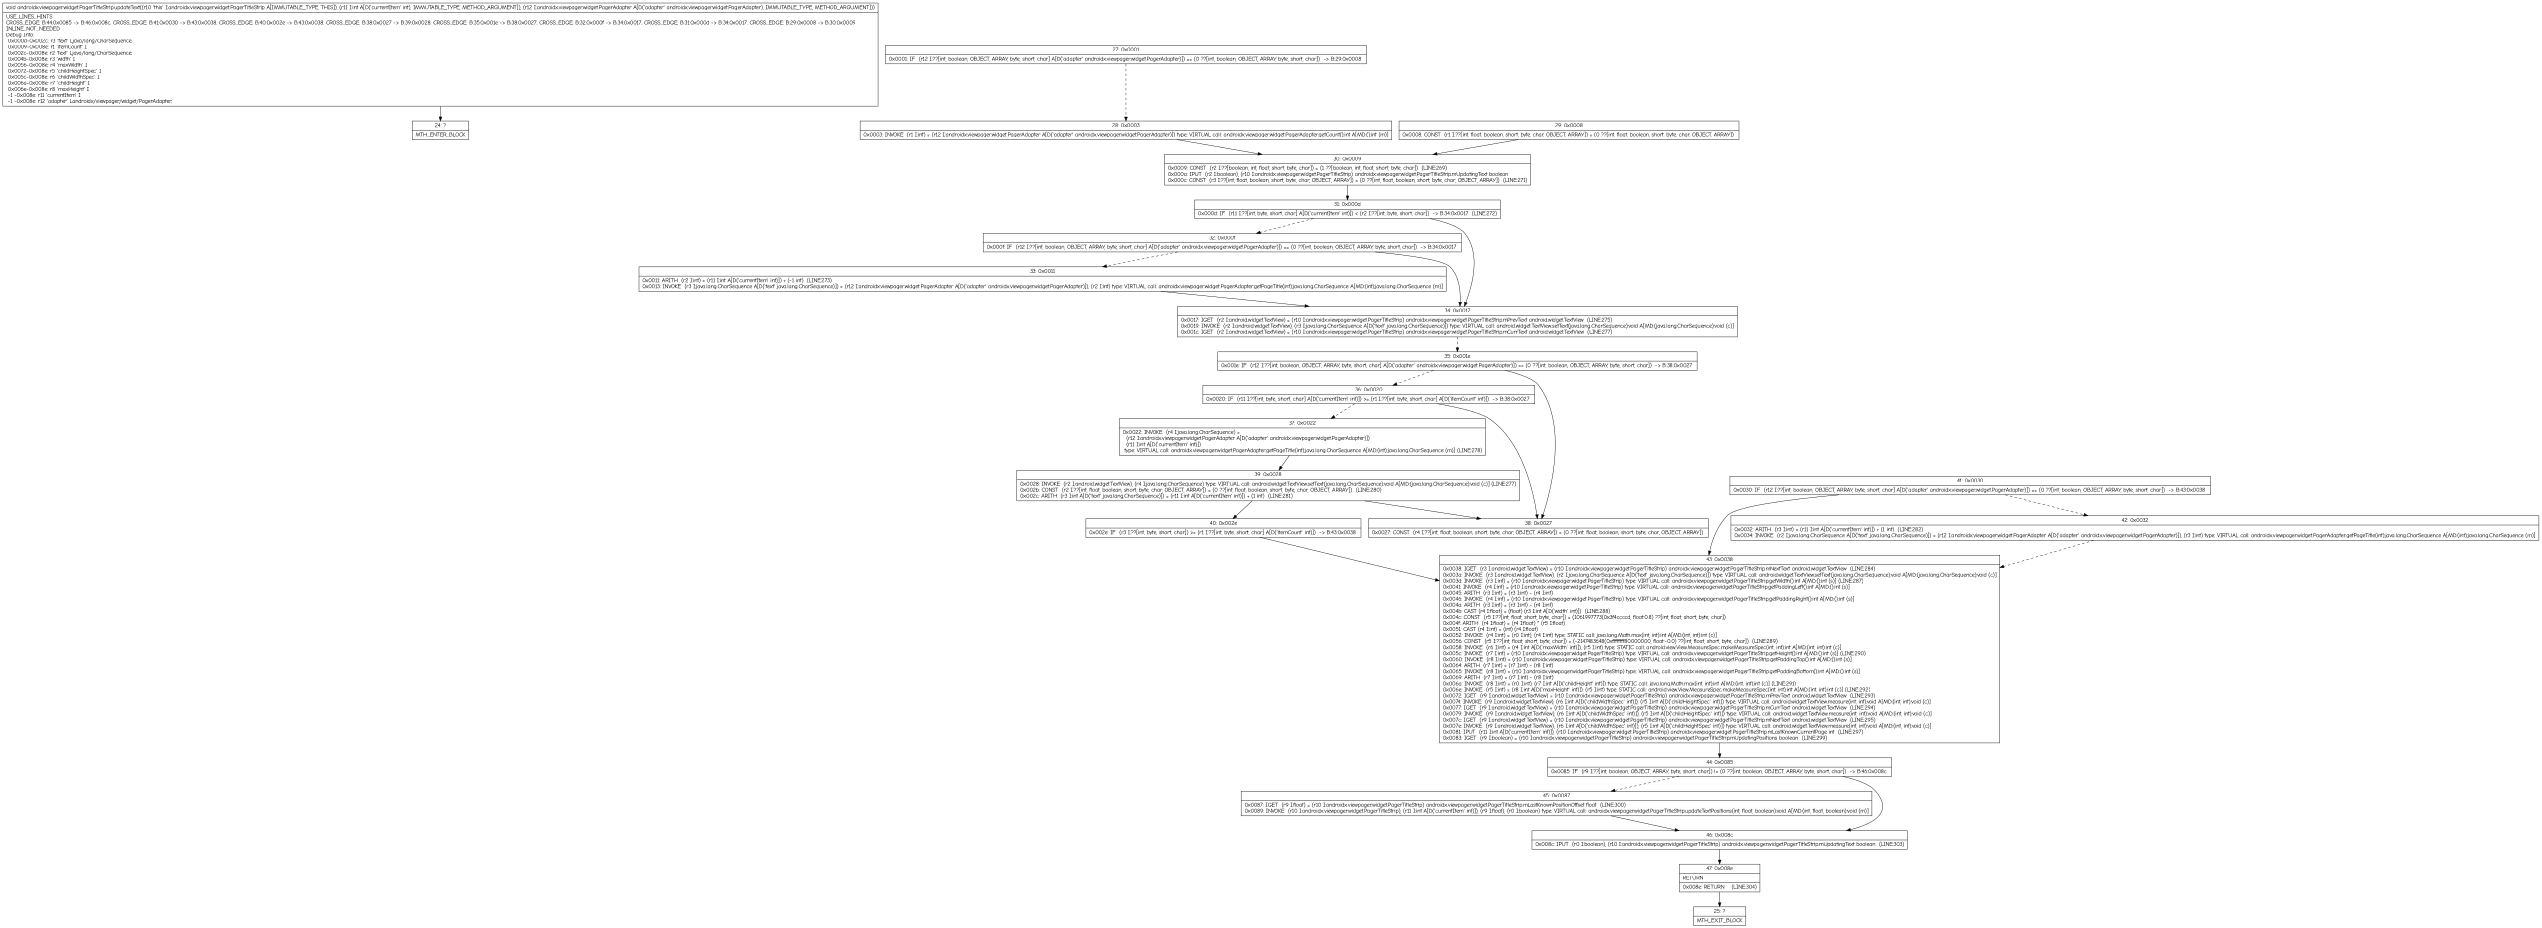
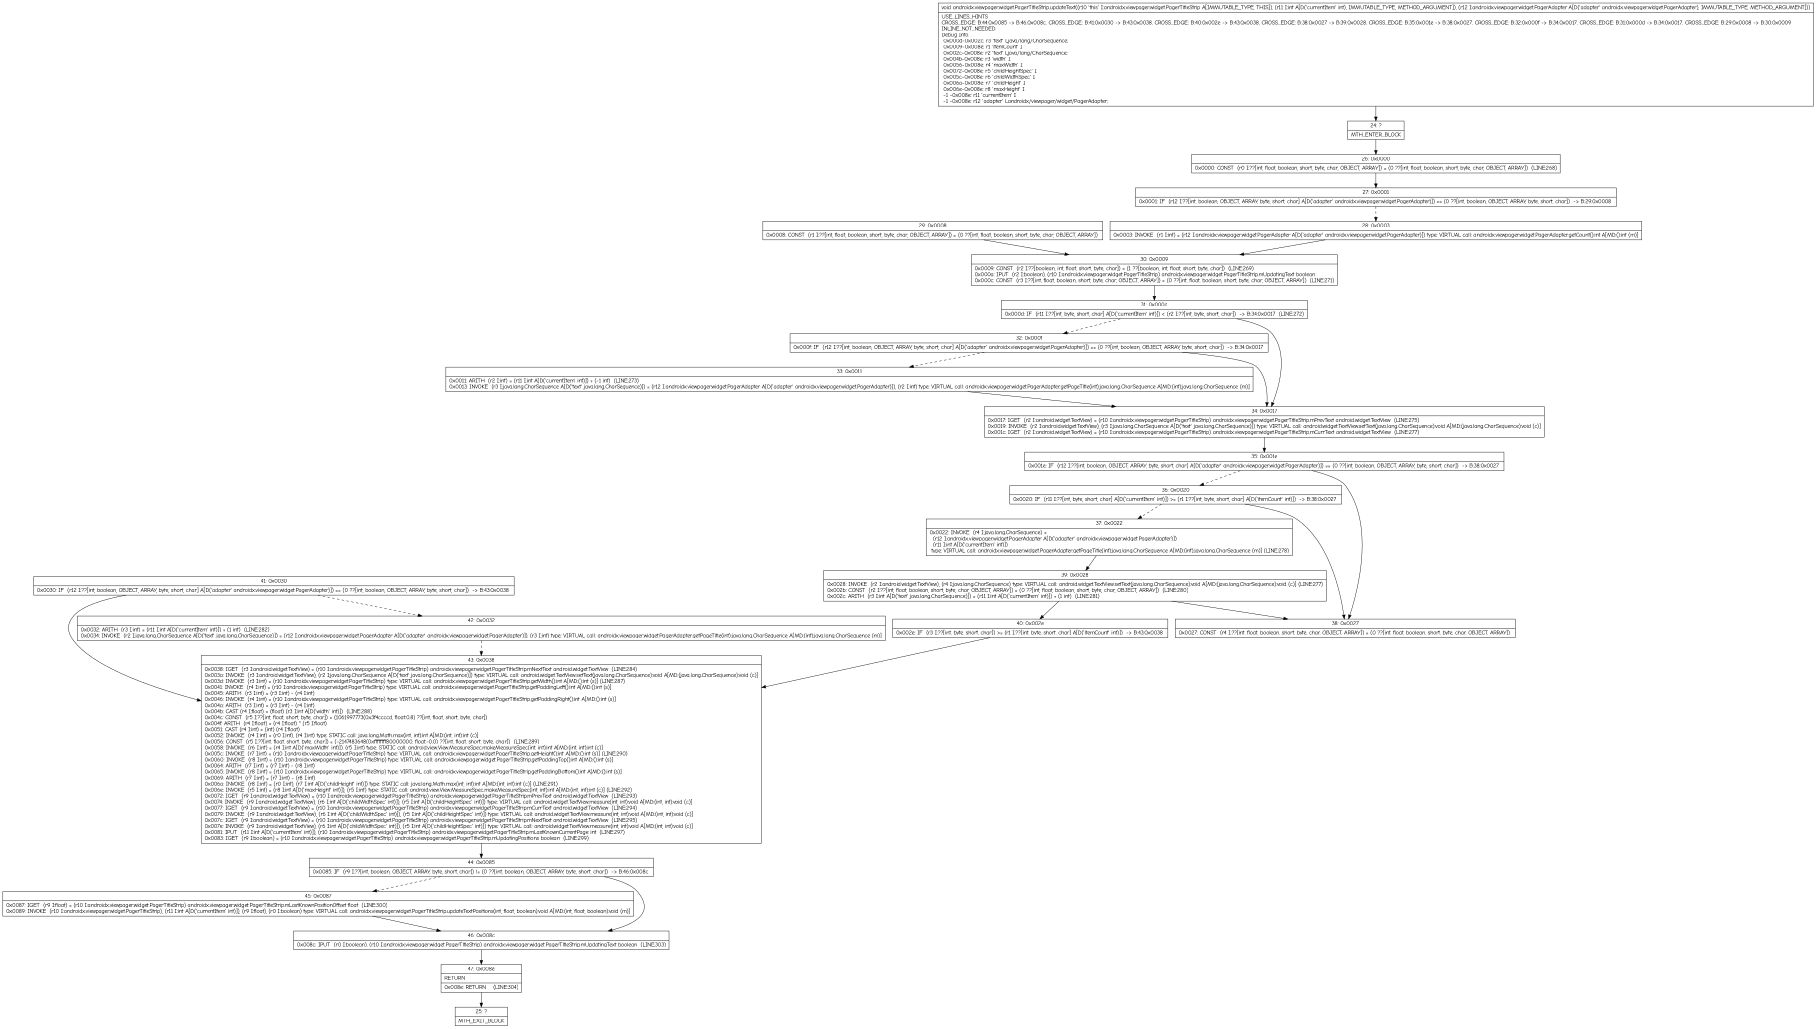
node "26: 0x0000": added
edge "34: 0x0017" -> "35: 0x001e": style dashed -> solid
